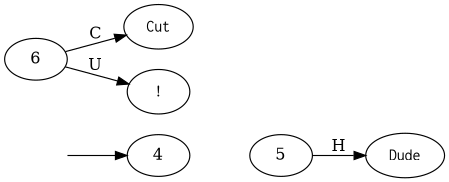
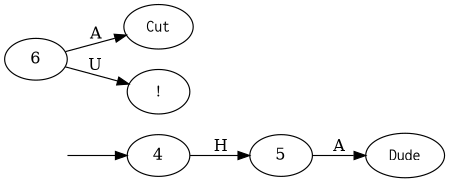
edge "6" -> "Cut": label "C" -> "A"
edge "5" -> "Dude": label "H" -> "A"
edge "4" -> "5": added, label "H"
